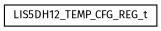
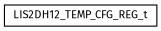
node "LIS5DH12_TEMP_CFG_REG_t": label "LIS5DH12_TEMP_CFG_REG_t" -> "LIS2DH12_TEMP_CFG_REG_t"
